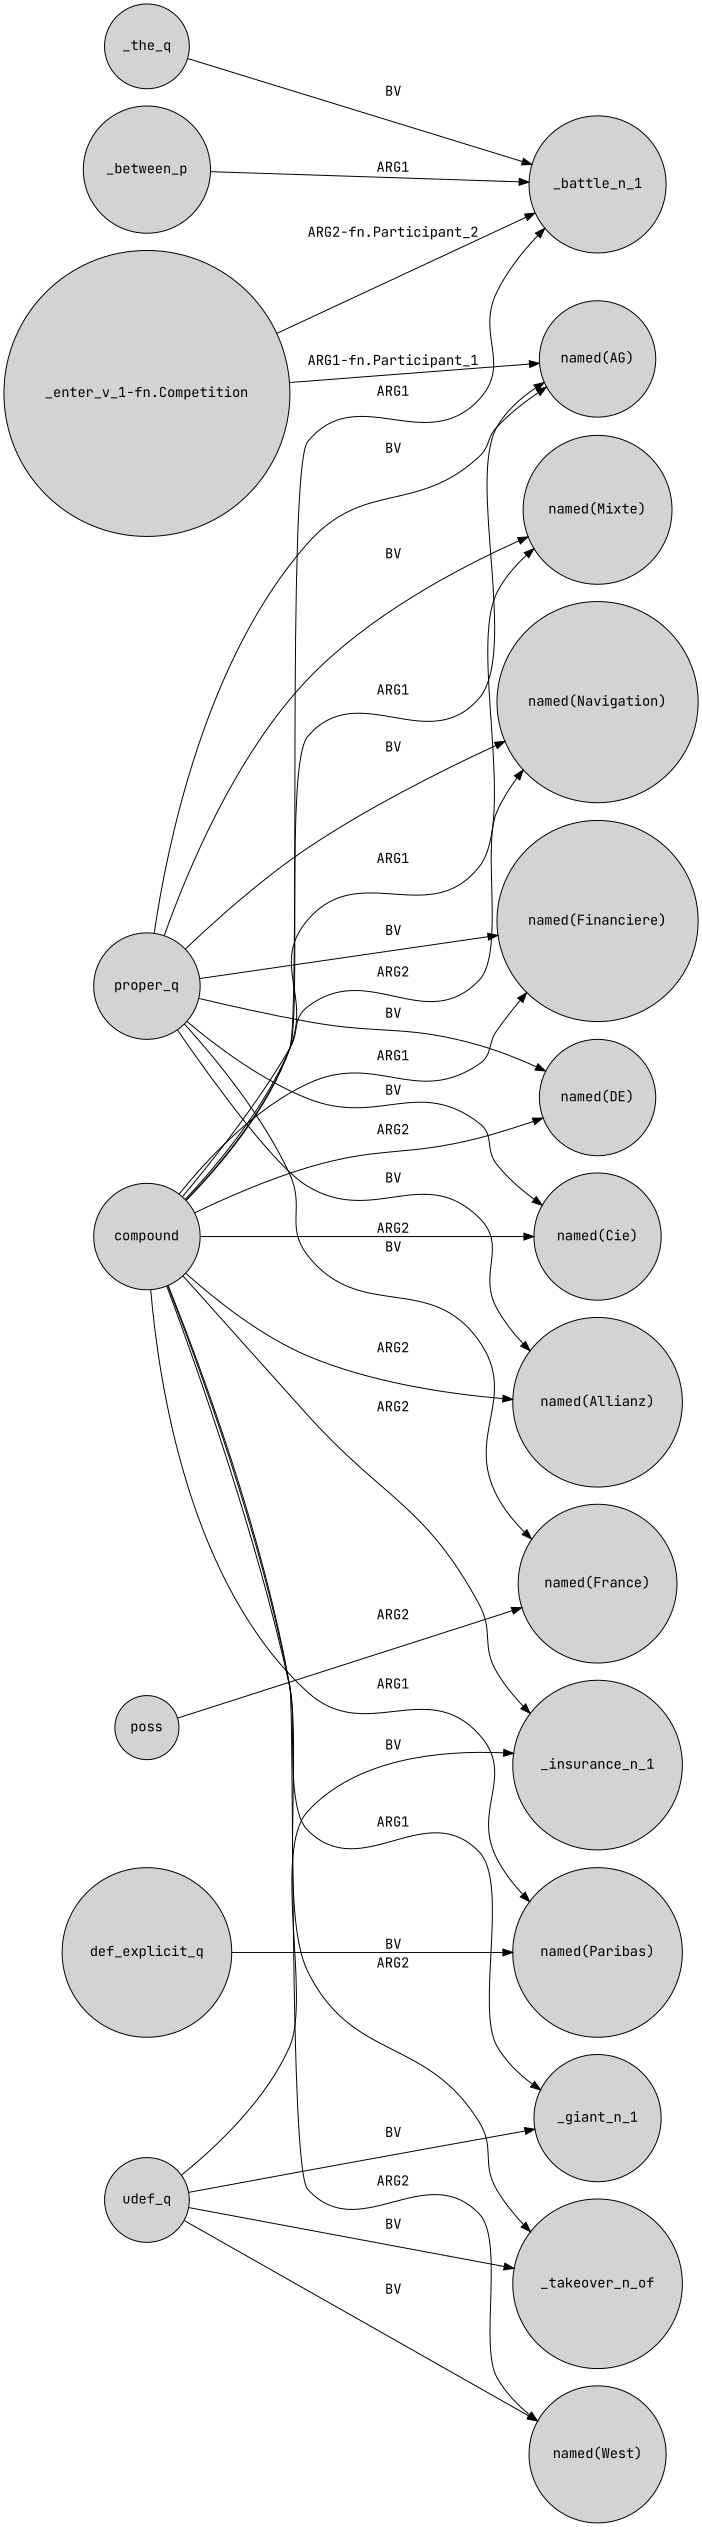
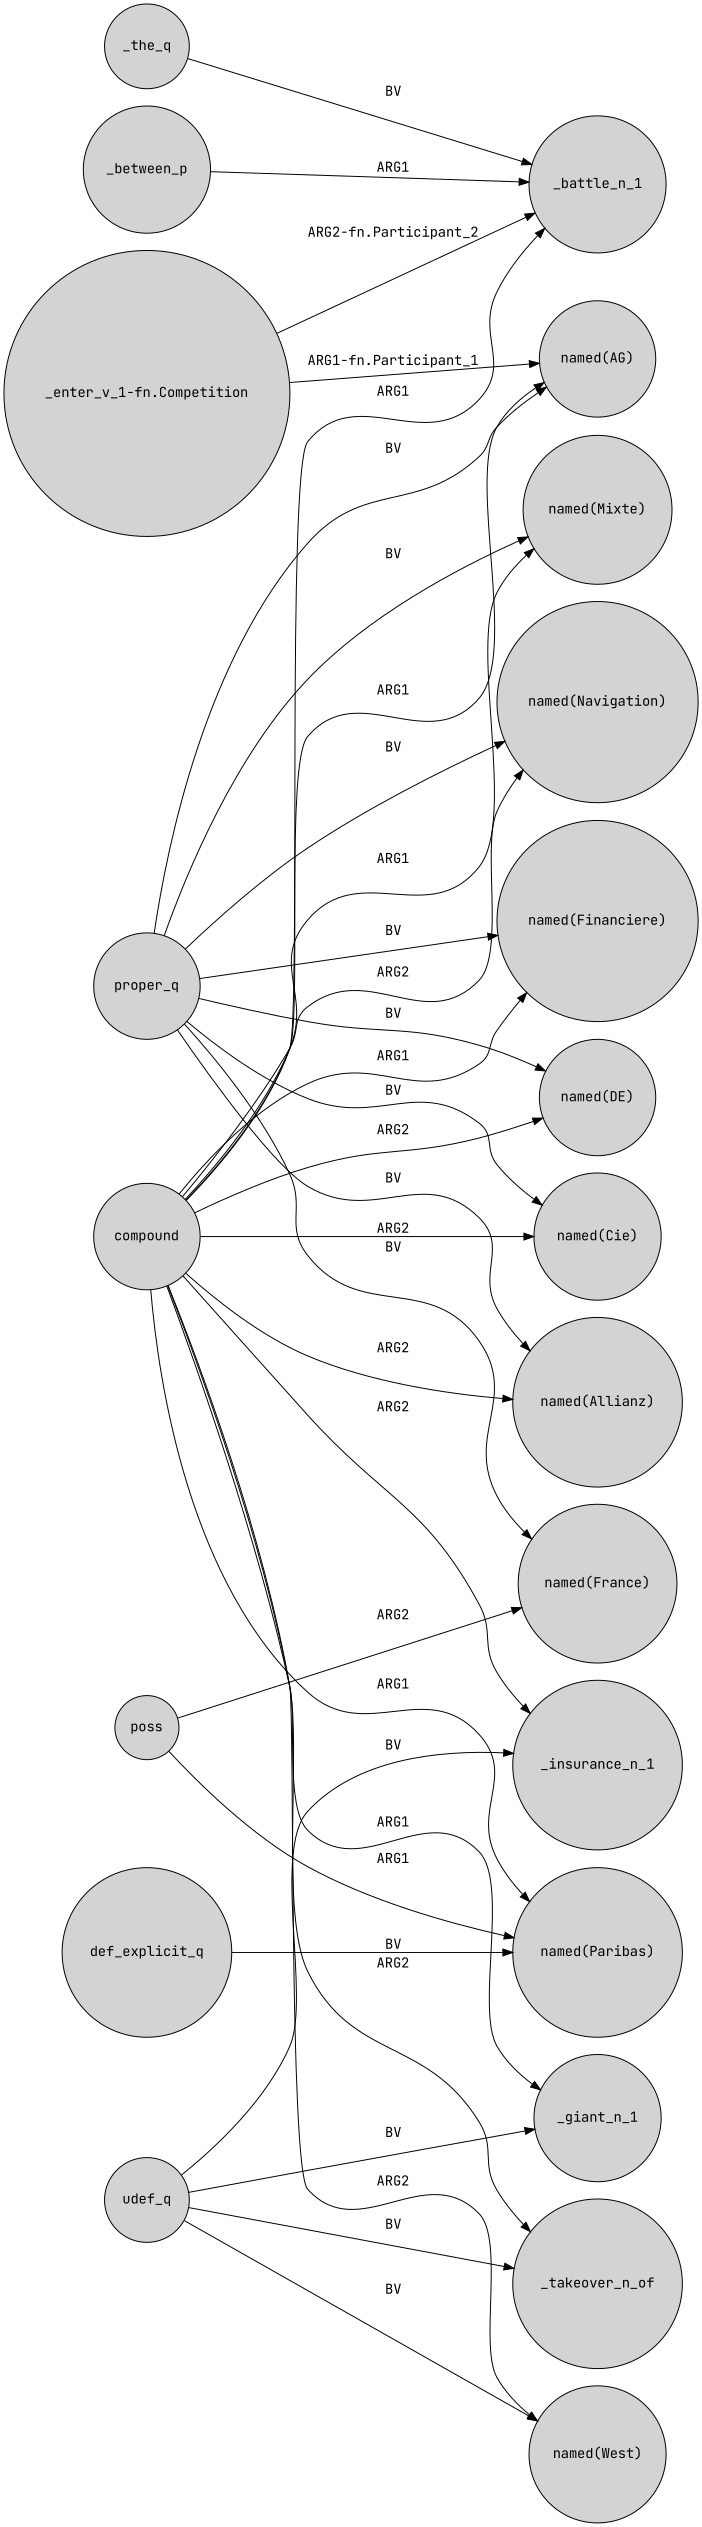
edge "poss" -> "named(Paribas)": added, label "ARG1"
